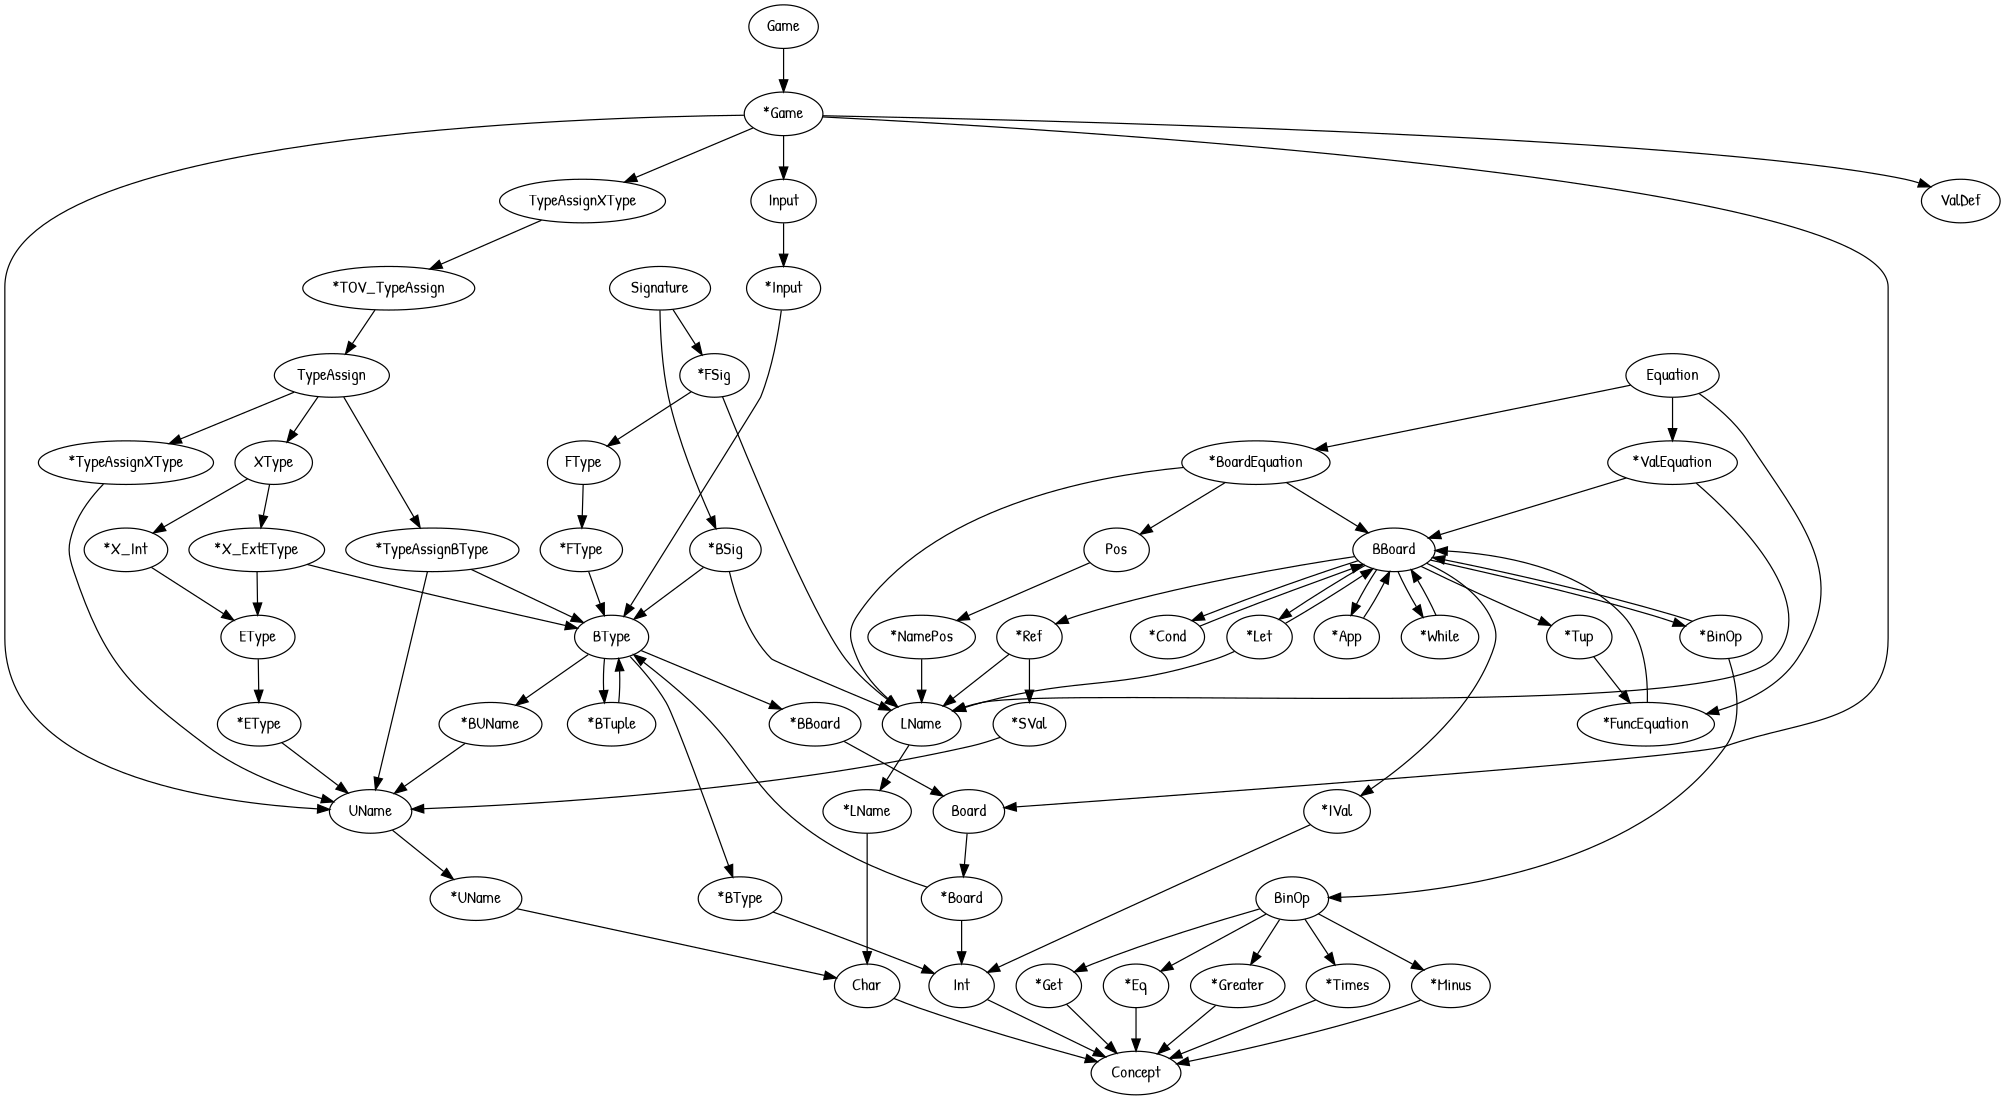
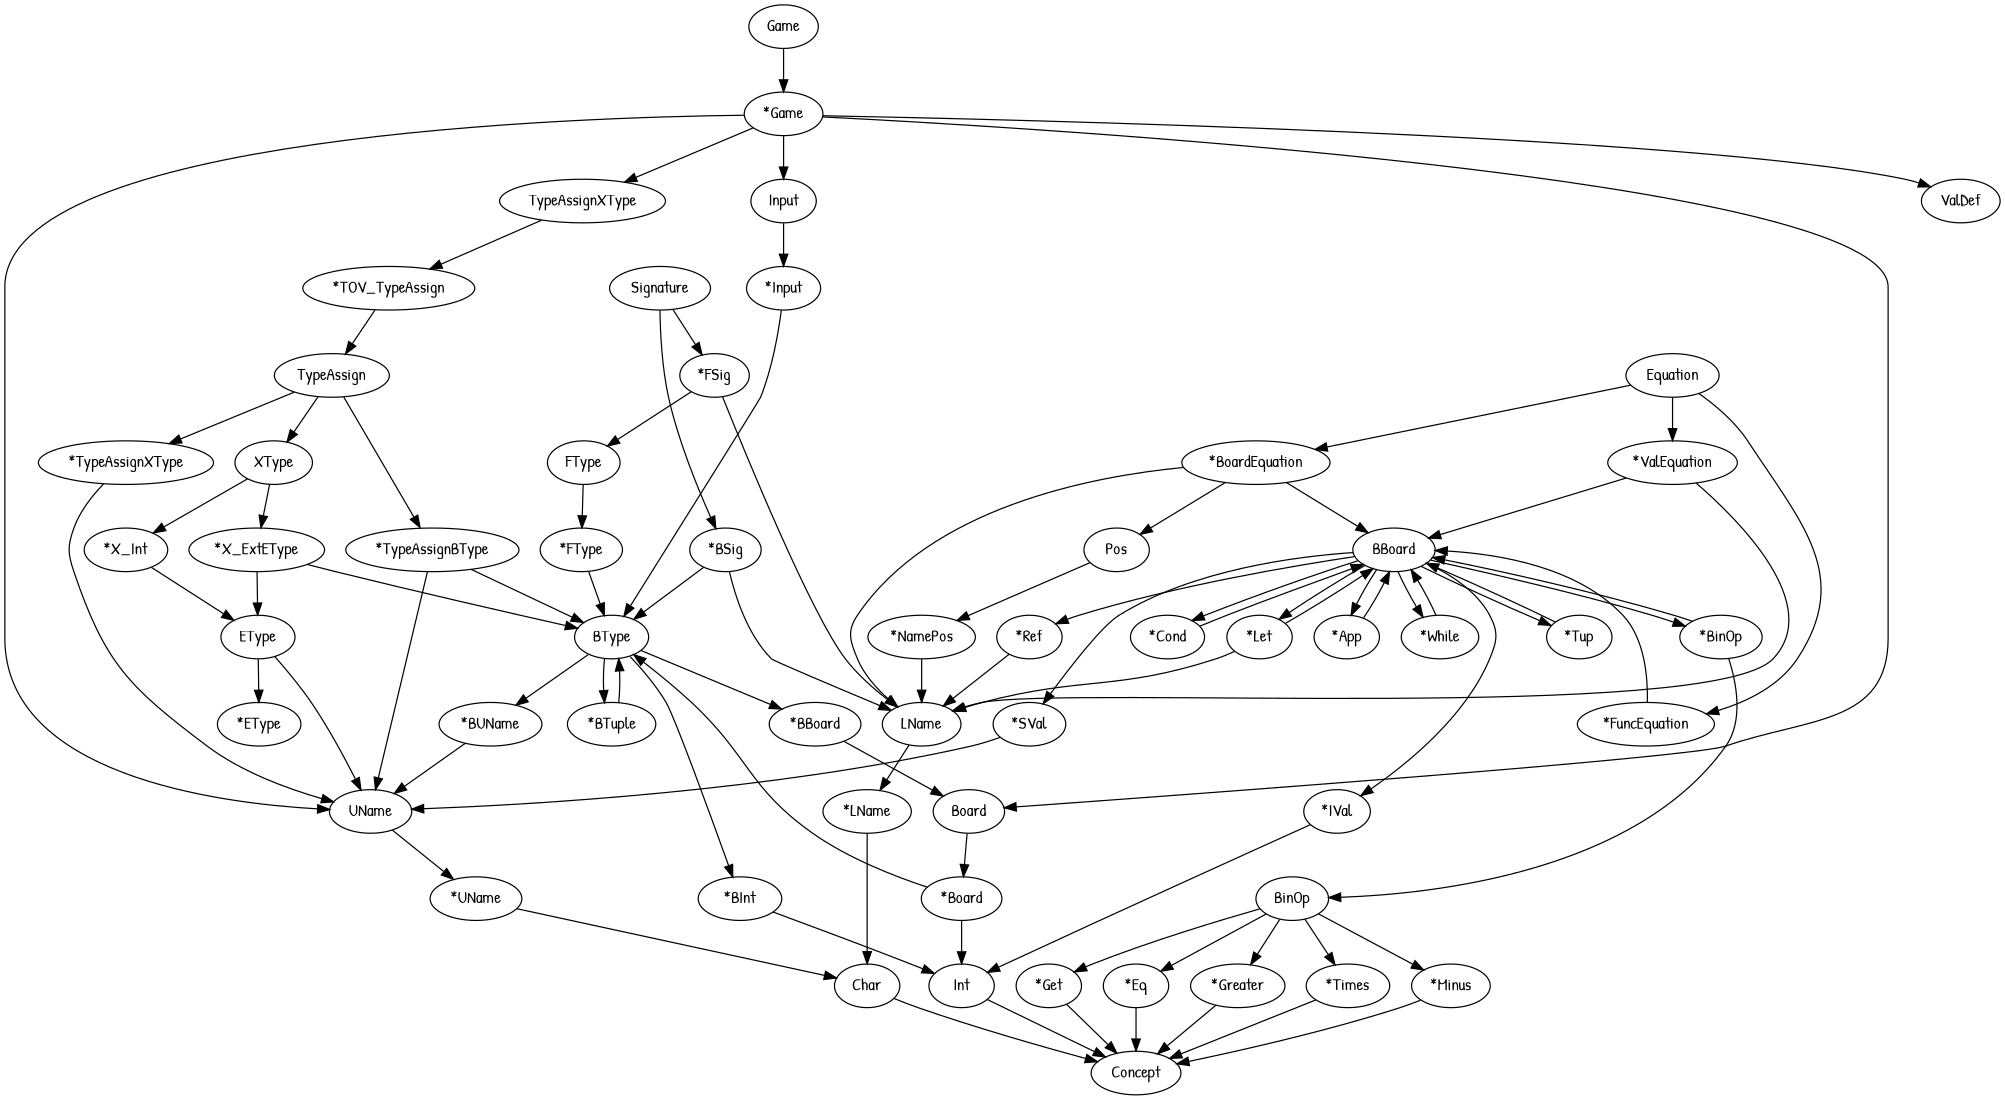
edge "*Ref" -> "*SVal": now "BBoard" -> "*SVal"
edge "*Tup" -> "*FuncEquation": now "*Tup" -> "BBoard"
edge "*EType" -> "UName": now "EType" -> "UName"
node "*BType": label "*BType" -> "*BInt"
